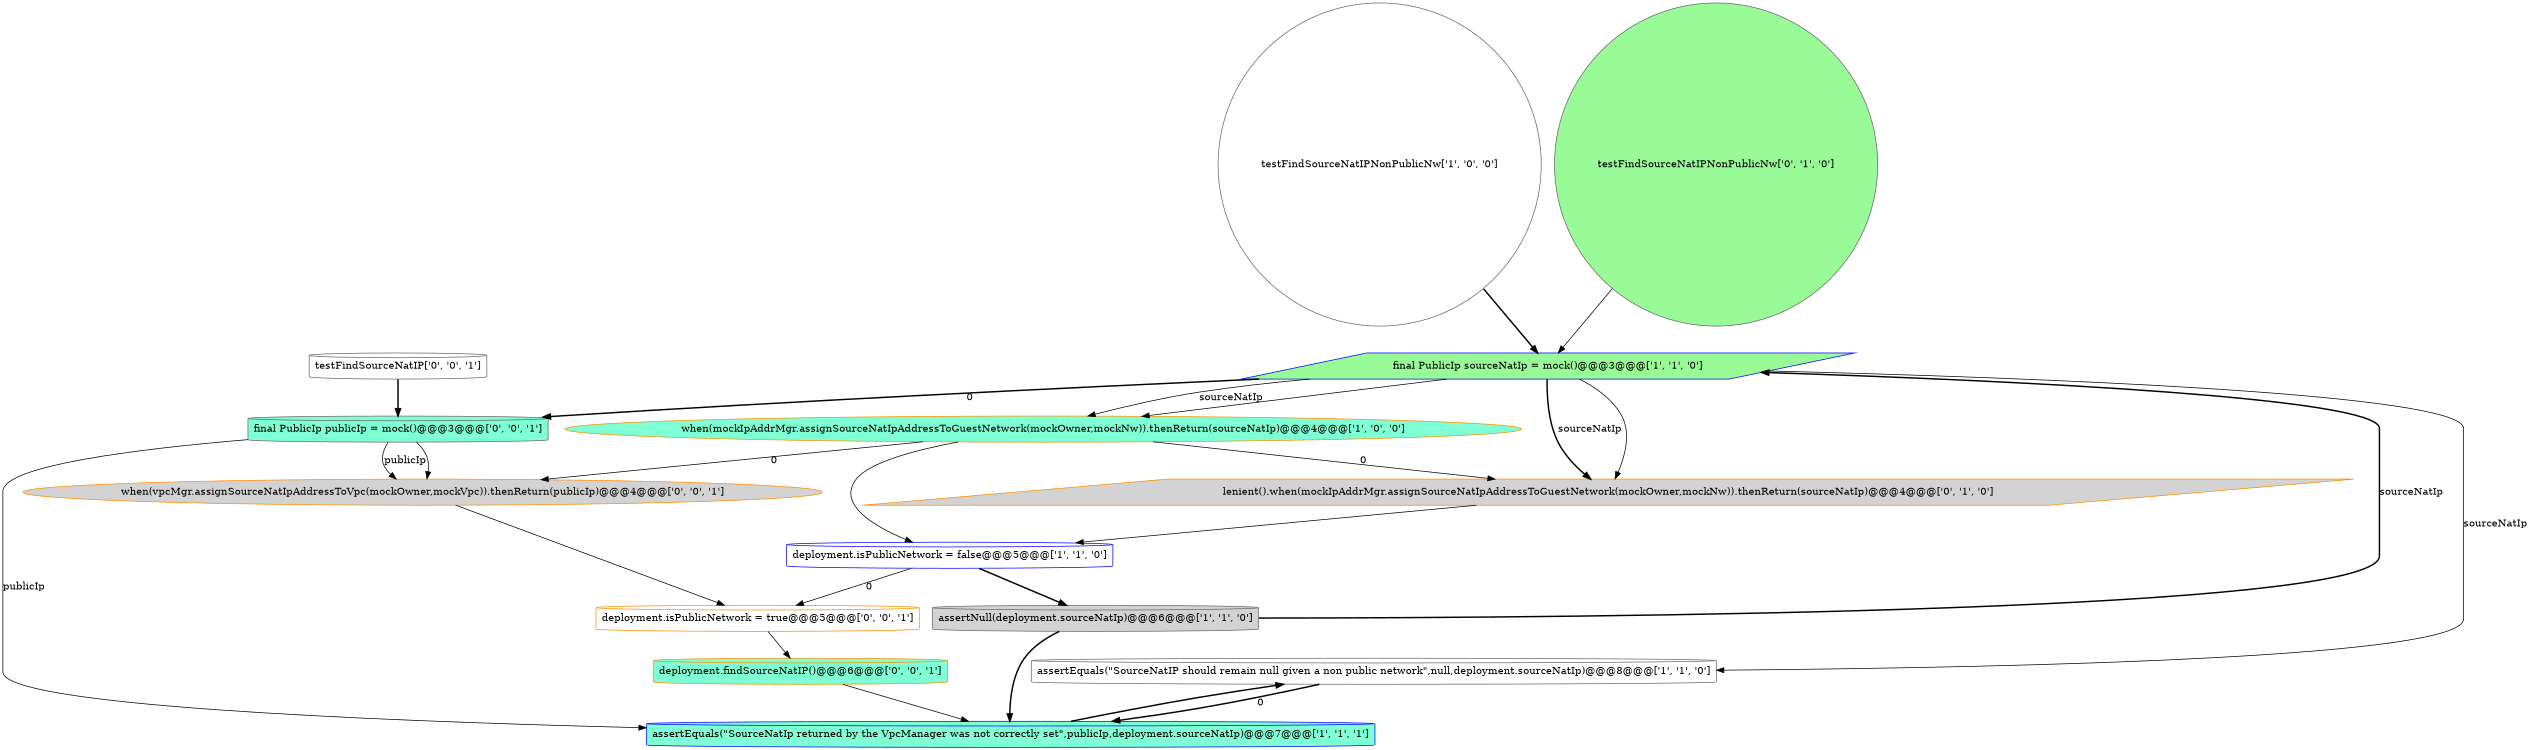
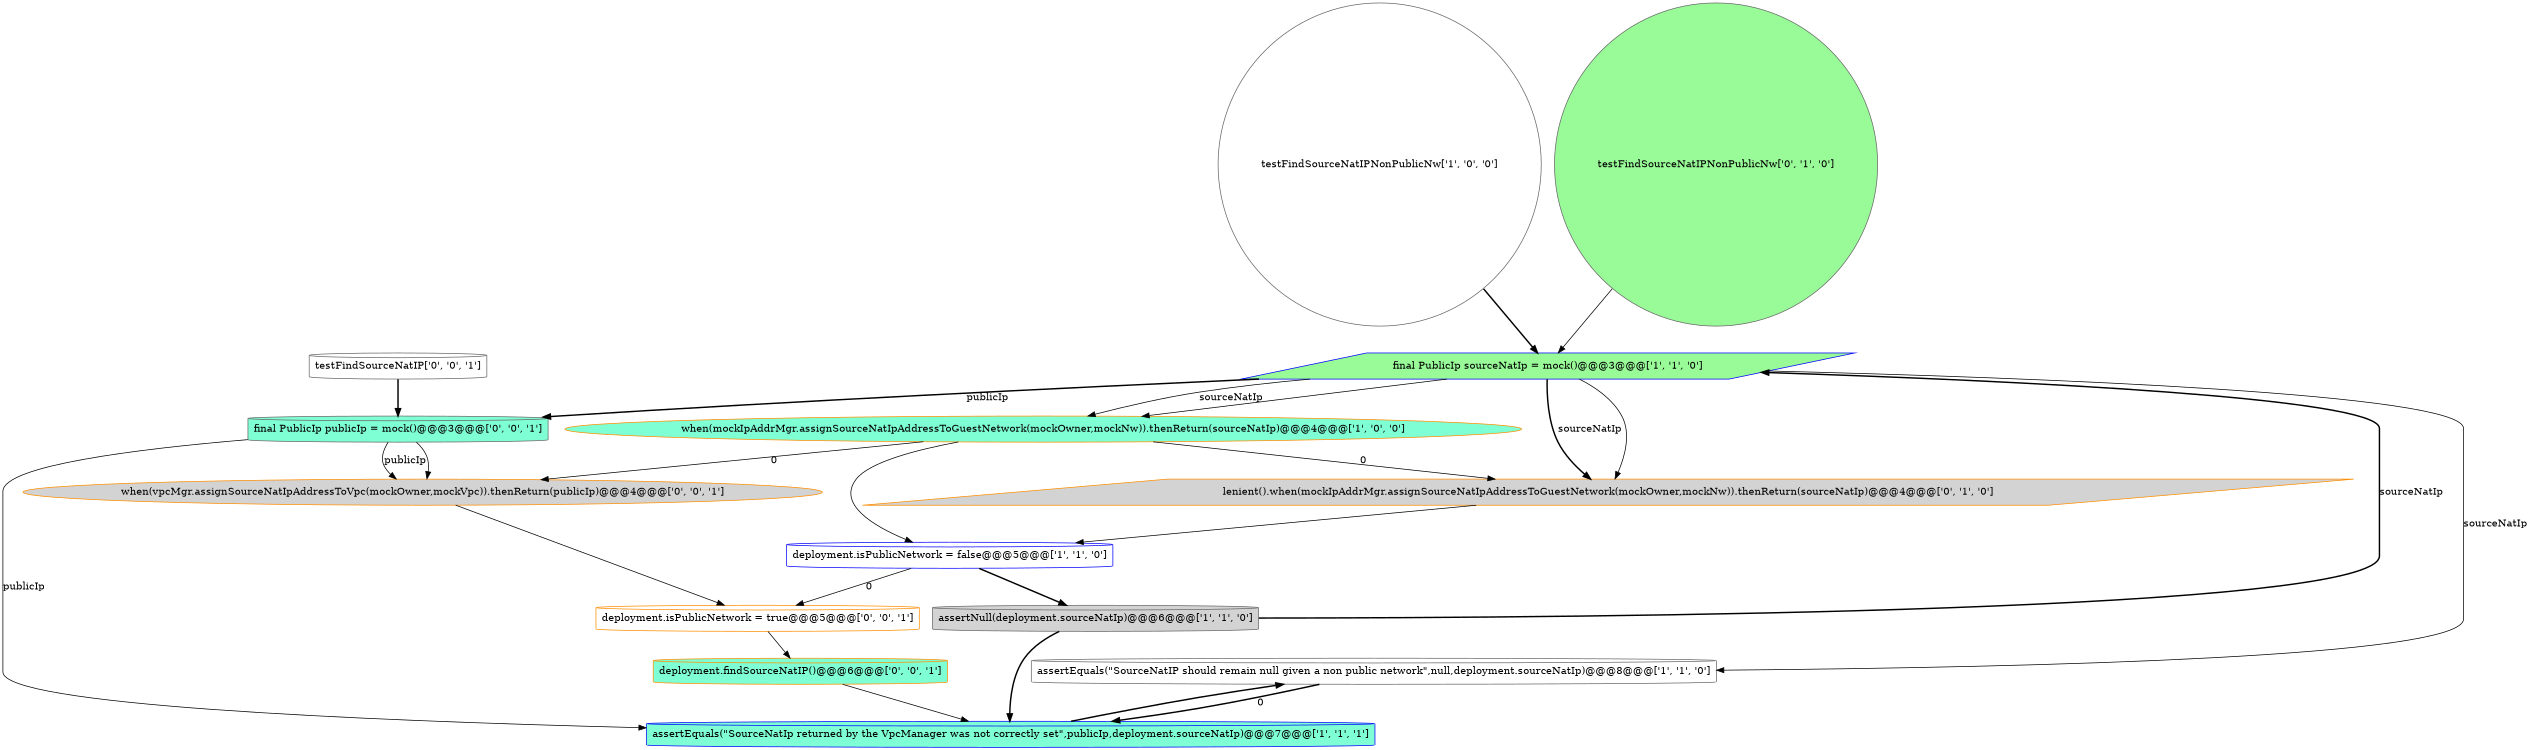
edge "final PublicIp sourceNatIp = mock()@@@3@@@['1', '1', '0']" -> "final PublicIp publicIp = mock()@@@3@@@['0', '0', '1']": label "0" -> "publicIp"
